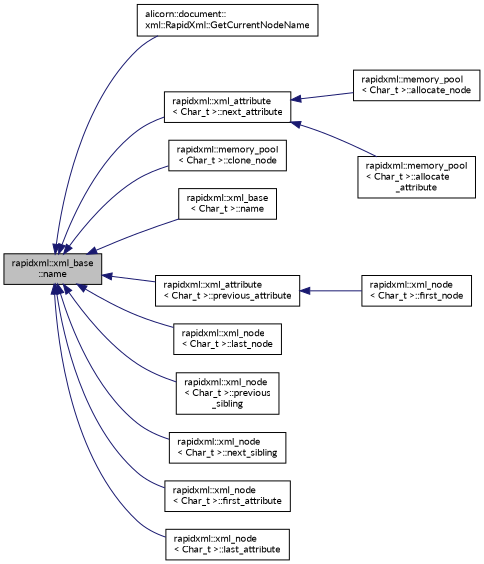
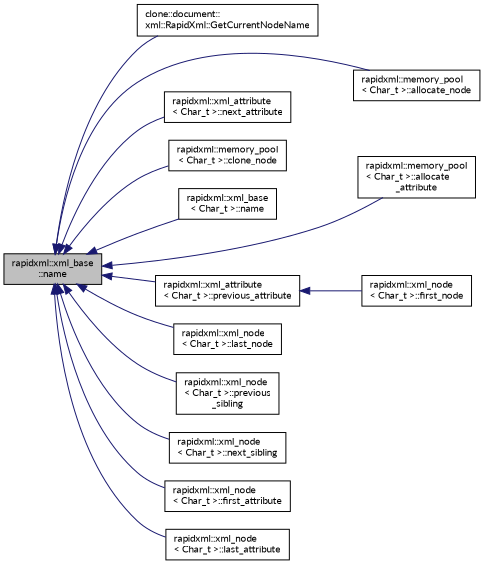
node "alicorn::document:: xml::RapidXml::GetCurrentNodeName": label "alicorn::document:: xml::RapidXml::GetCurrentNodeName" -> "clone::document:: xml::RapidXml::GetCurrentNodeName"
edge "rapidxml::memory_pool < Char_t >::allocate_node" -> "rapidxml::xml_attribute < Char_t >::next_attribute": now "rapidxml::memory_pool < Char_t >::allocate_node" -> "rapidxml::xml_base ::name"
edge "rapidxml::memory_pool < Char_t >::allocate _attribute" -> "rapidxml::xml_attribute < Char_t >::next_attribute": now "rapidxml::memory_pool < Char_t >::allocate _attribute" -> "rapidxml::xml_base ::name"
